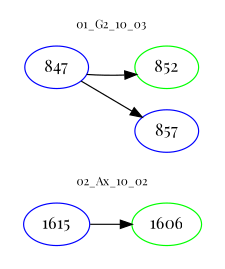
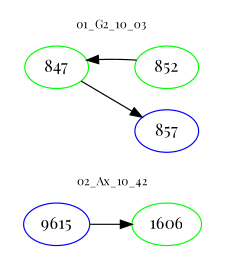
node "847": color blue -> green
edge "847" -> "852": reversed
cluster "02_Ax_10_02": label "02_Ax_10_02" -> "02_Ax_10_42"
node "1615": label "1615" -> "9615"
